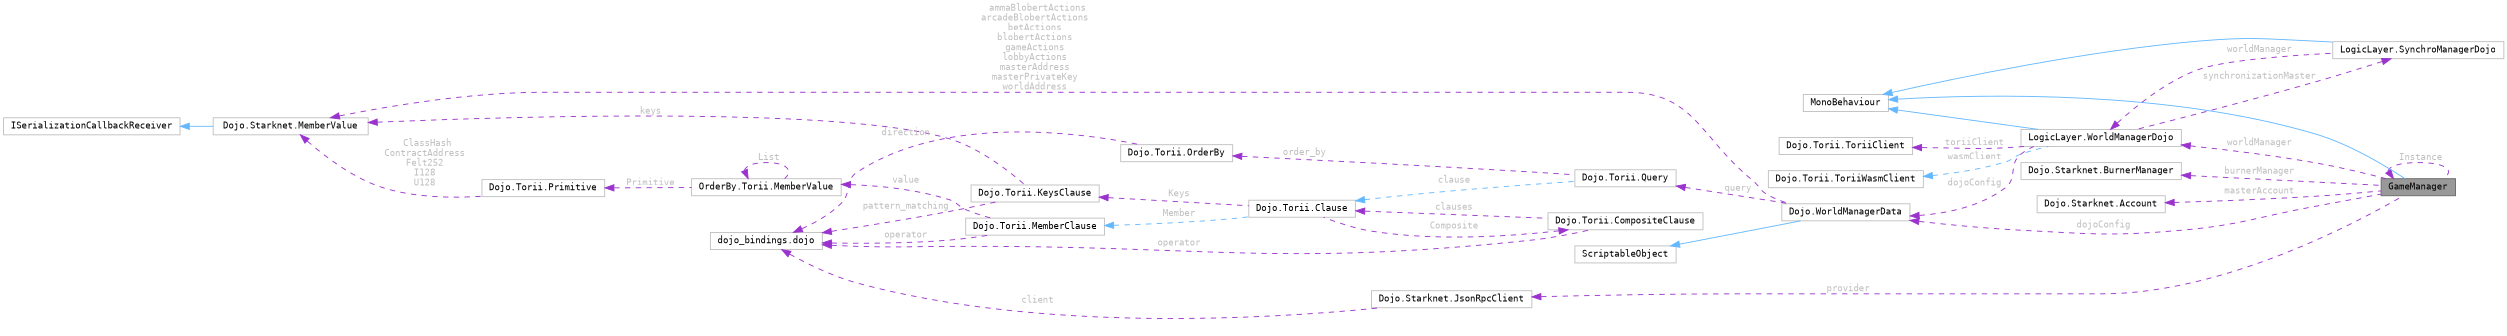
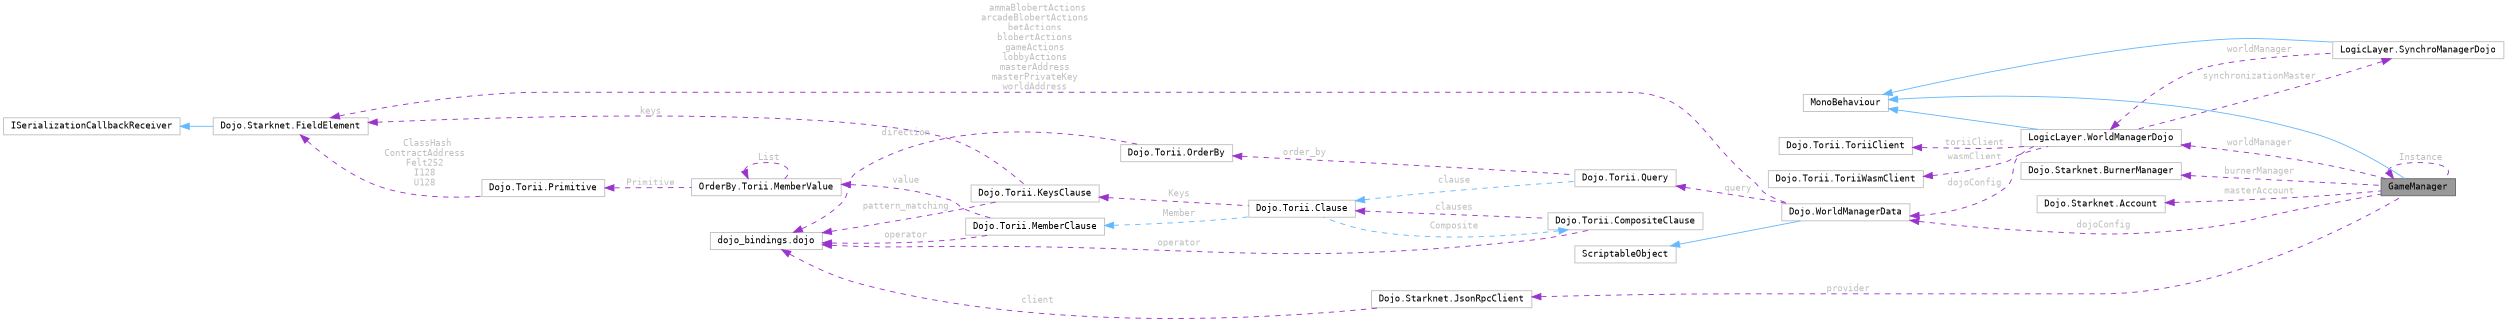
node "Dojo.Starknet.MemberValue": label "Dojo.Starknet.MemberValue" -> "Dojo.Starknet.FieldElement"
edge "LogicLayer.WorldManagerDojo" -> "Dojo.Torii.ToriiWasmClient": color steelblue1 -> darkorchid3
edge "Dojo.Torii.Clause" -> "Dojo.Torii.CompositeClause": color darkorchid3 -> steelblue1
